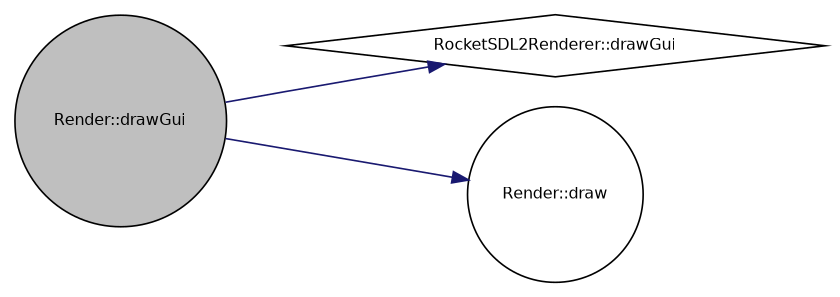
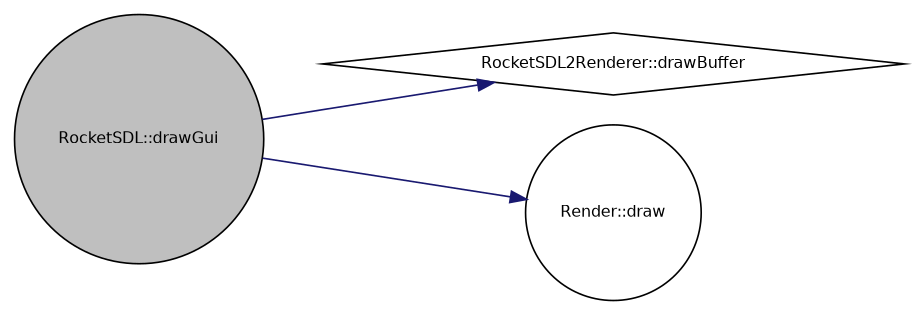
node "RocketSDL2Renderer::drawGui": label "RocketSDL2Renderer::drawGui" -> "RocketSDL2Renderer::drawBuffer"
node "Render::drawGui": label "Render::drawGui" -> "RocketSDL::drawGui"
